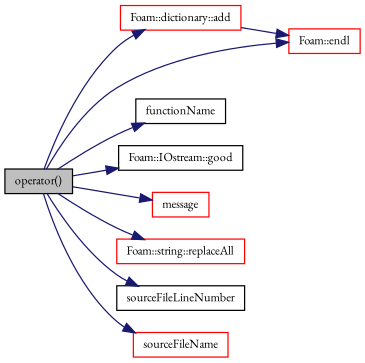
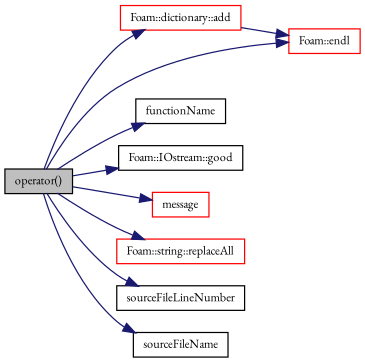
node "sourceFileName": color red -> black
